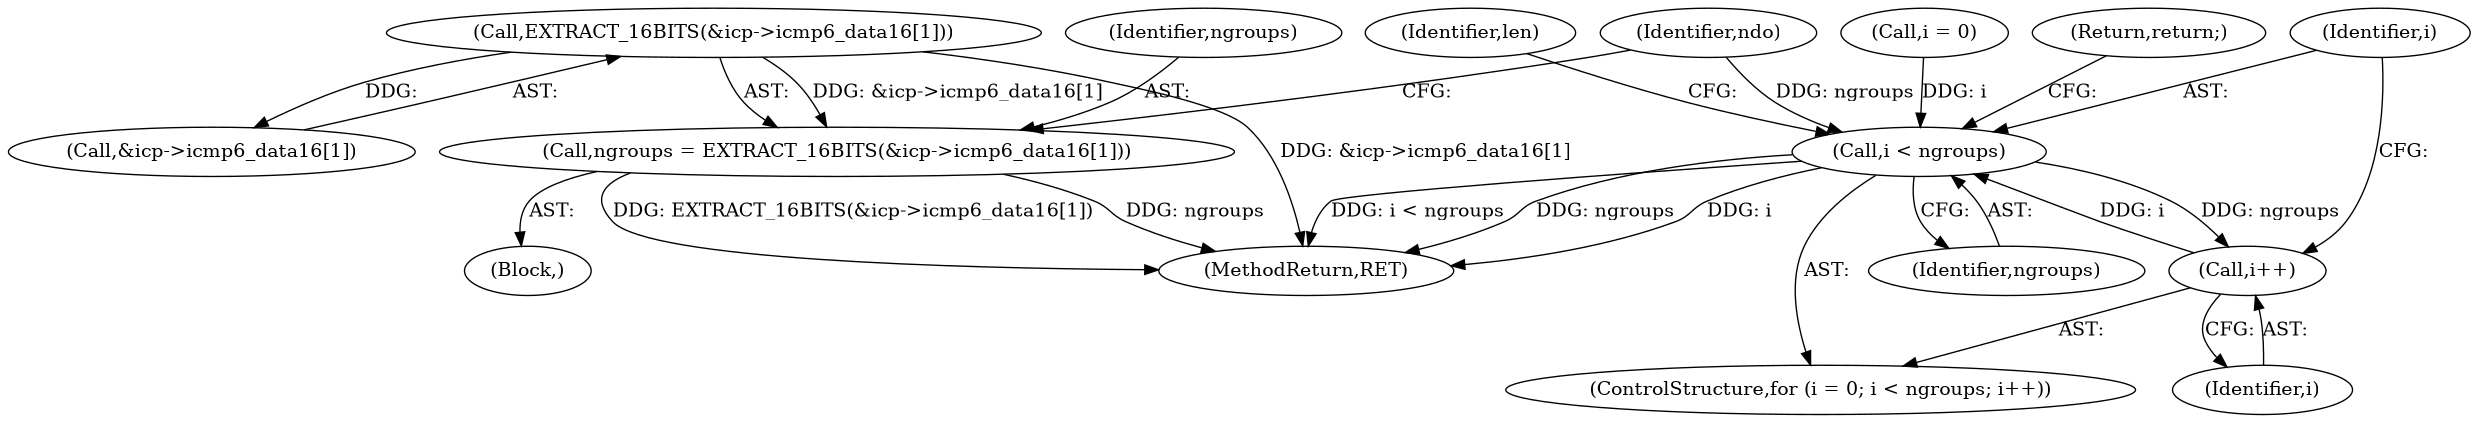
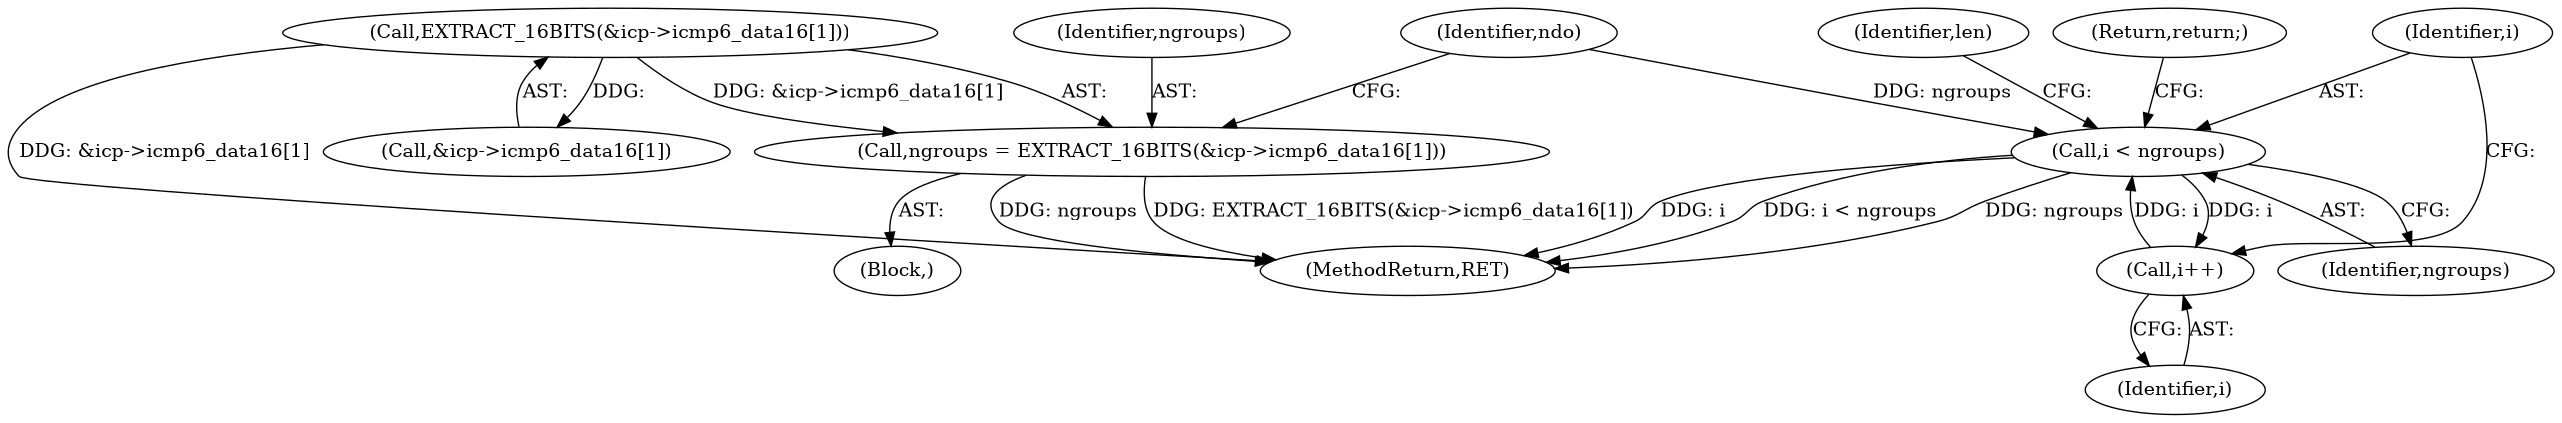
node "(Call,i = 0)": removed
edge "(Call,i < ngroups)" -> "(Call,i++)": label "DDG: ngroups" -> "DDG: i"
node "(ControlStructure,for (i = 0; i < ngroups; i++))": removed
